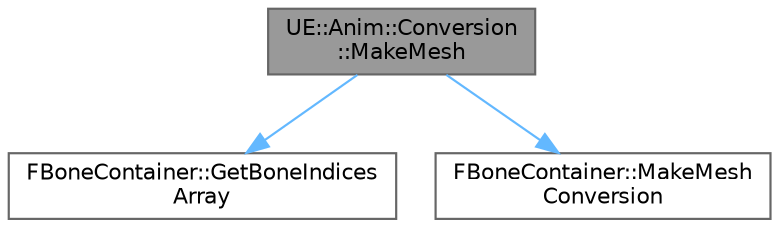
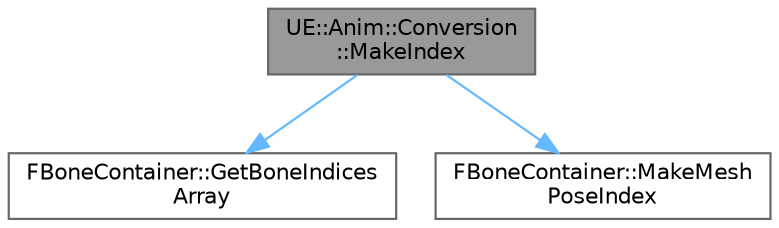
node "UE::Anim::Conversion ::MakeMesh": label "UE::Anim::Conversion ::MakeMesh" -> "UE::Anim::Conversion ::MakeIndex"
node "FBoneContainer::MakeMesh Conversion": label "FBoneContainer::MakeMesh Conversion" -> "FBoneContainer::MakeMesh PoseIndex"
